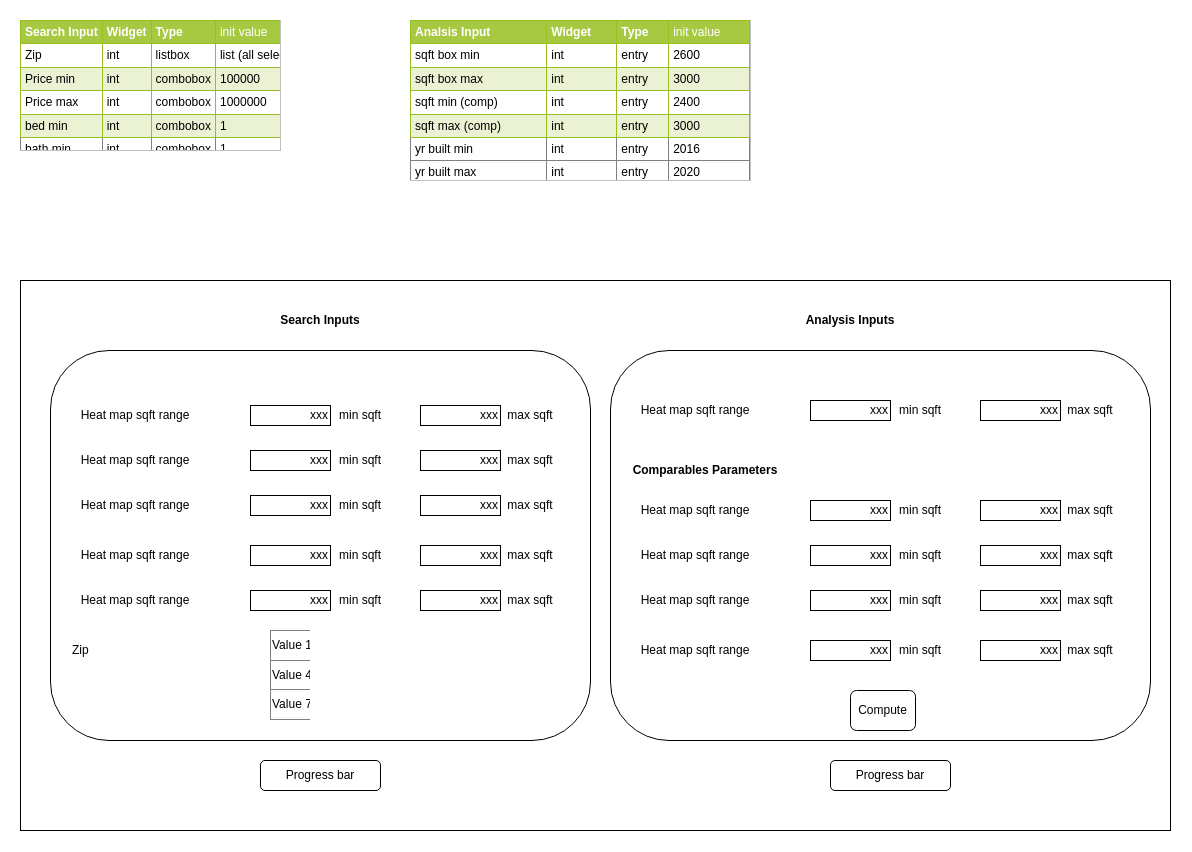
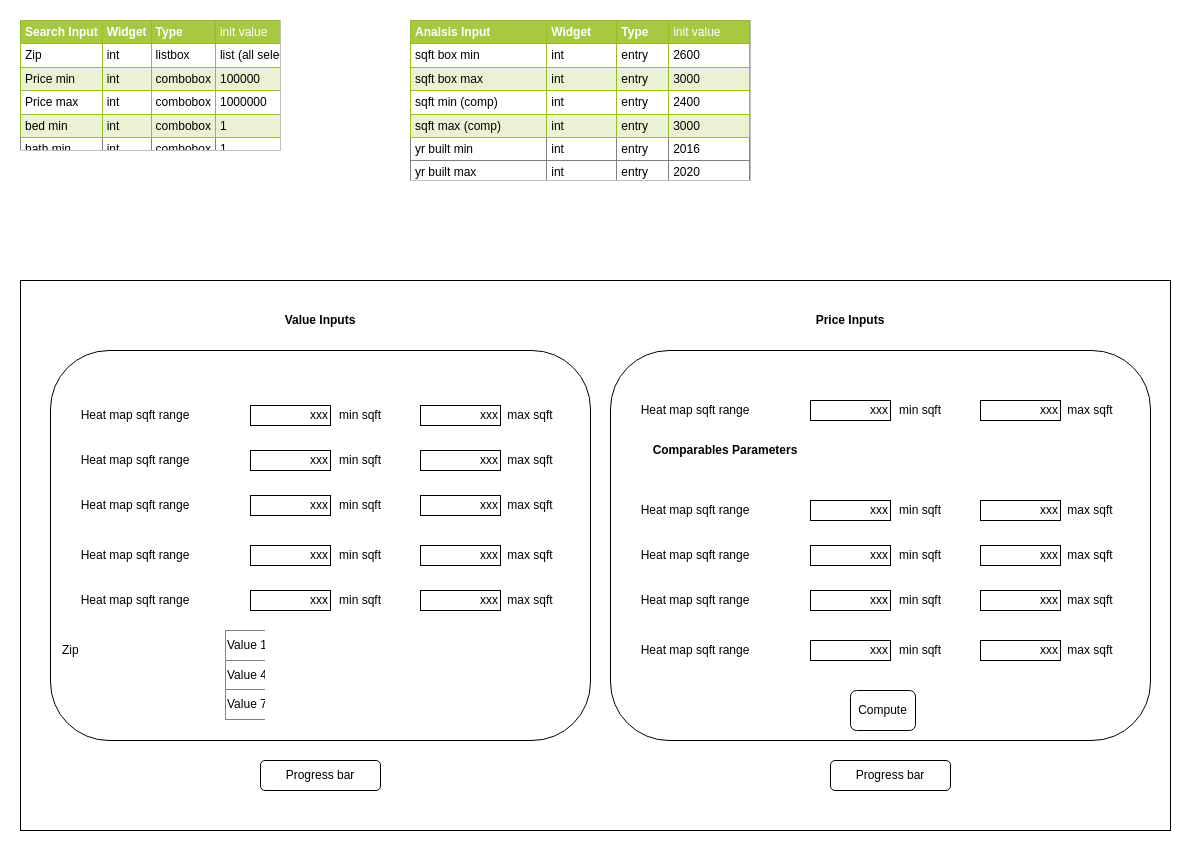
node "Search Inputs": label "Search Inputs" -> "Value Inputs"
node "Analysis Inputs": label "Analysis Inputs" -> "Price Inputs"
node "Comparables Parameters": moved (706, 471) -> (726, 451)
node "Zip": moved (136, 651) -> (126, 651)
node "Value 1 Value 2 Value 3 Value 4 Value 5 Value 6 Value 7 Value 8 Value 9": moved (291, 676) -> (246, 676)
